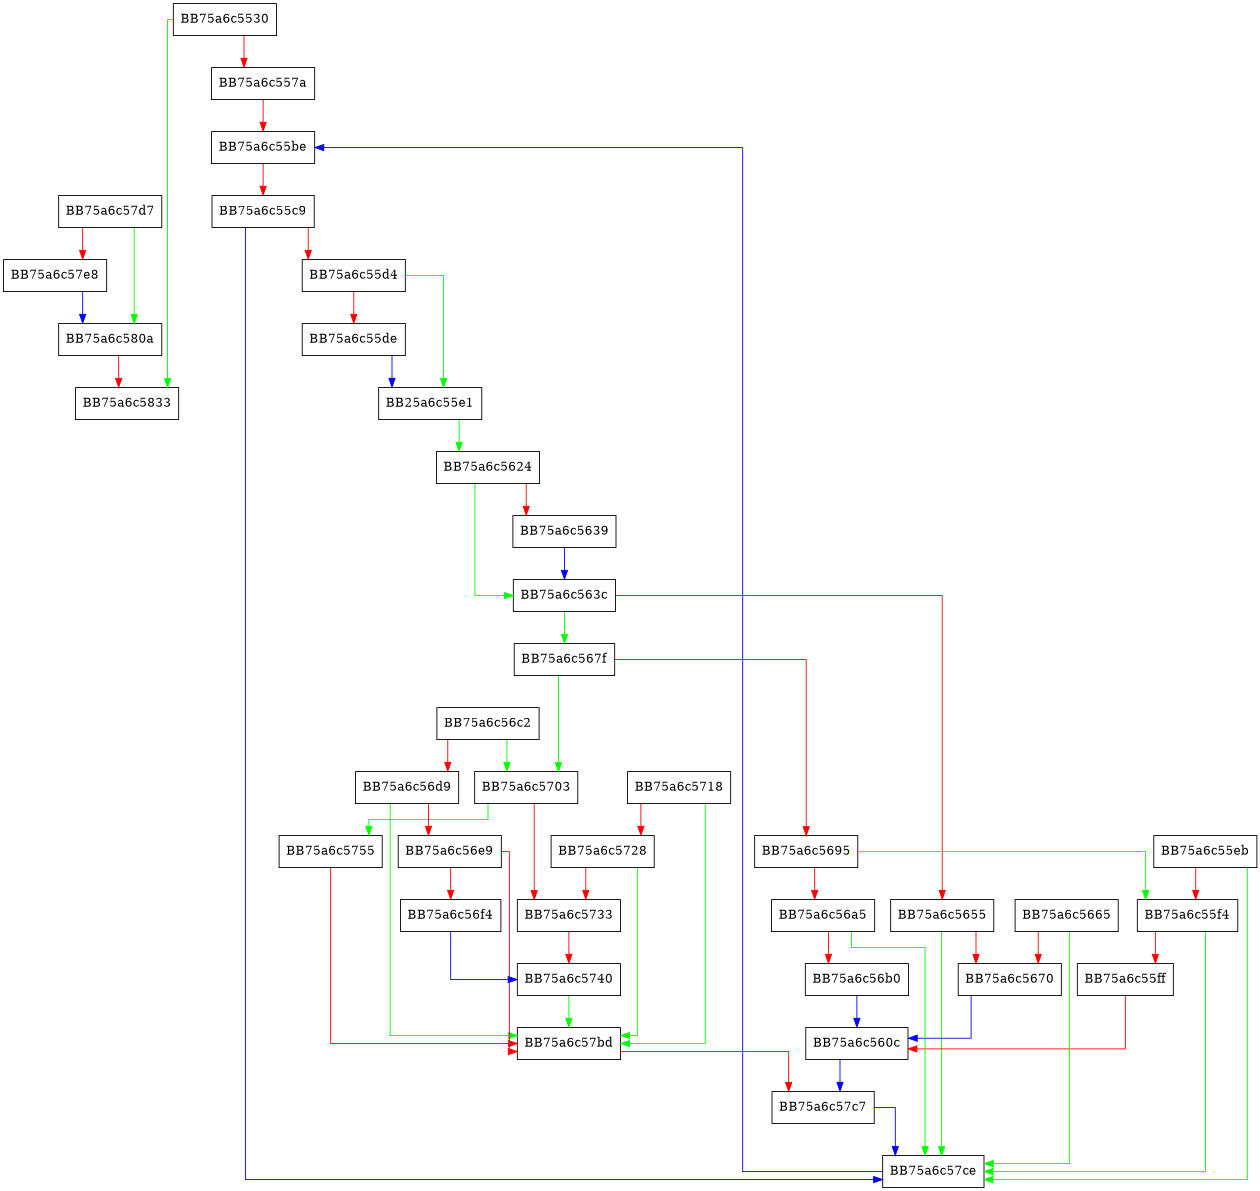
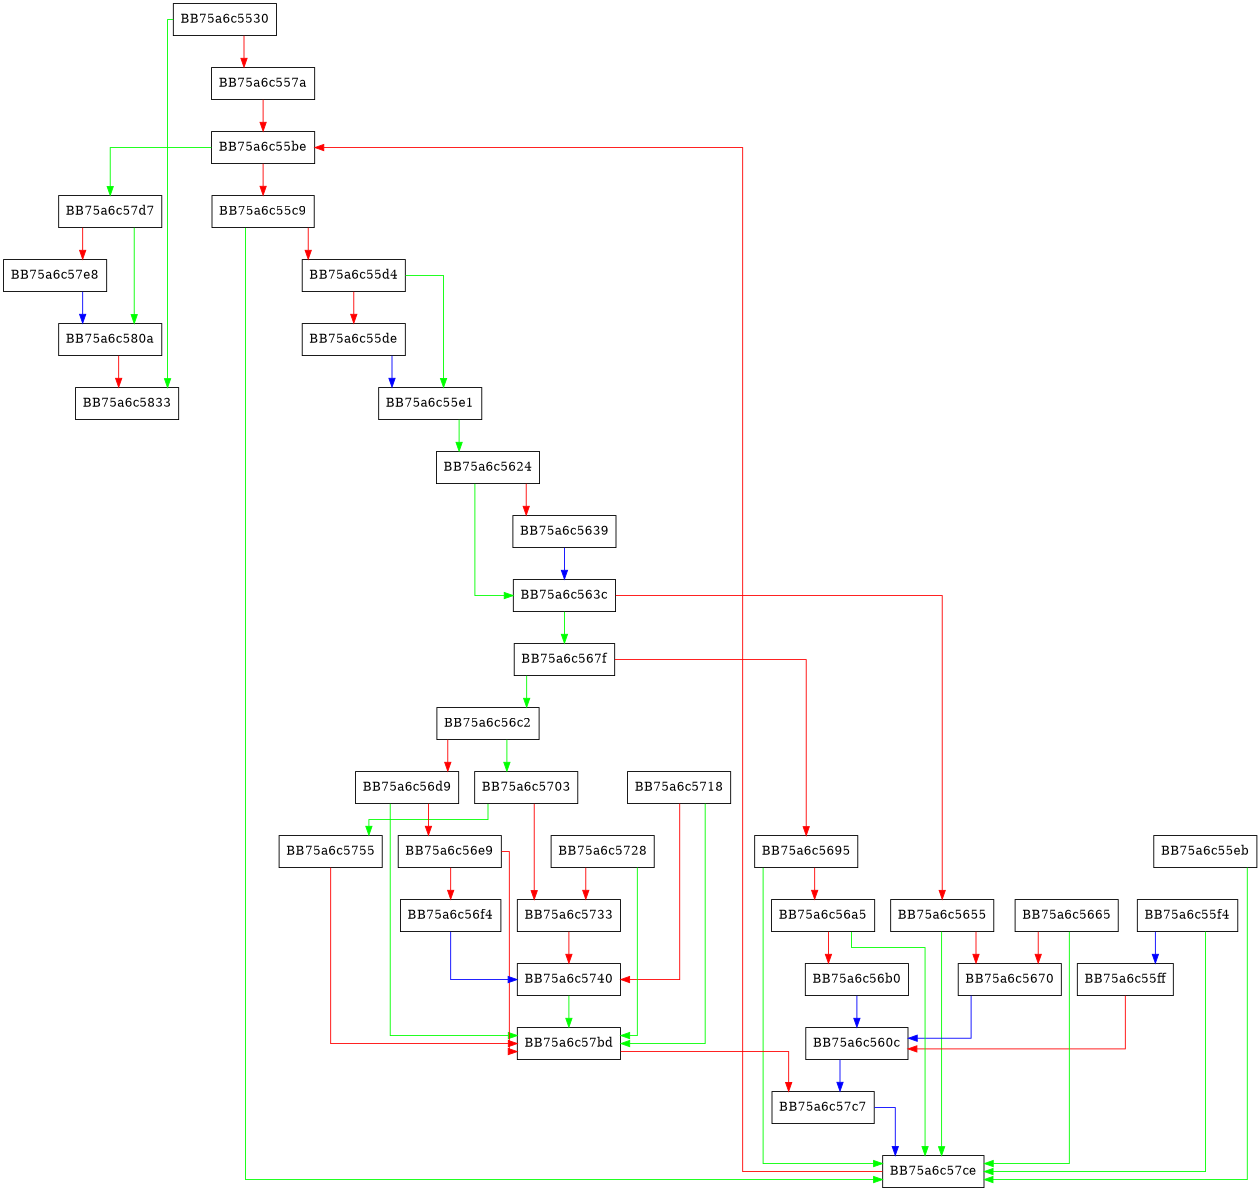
edge "BB75a6c55be" -> "BB75a6c57d7": added
node "BB25a6c55e1": label "BB25a6c55e1" -> "BB75a6c55e1"
edge "BB75a6c57ce" -> "BB75a6c55be": color blue -> red
edge "BB75a6c567f" -> "BB75a6c5703": now "BB75a6c567f" -> "BB75a6c56c2"
edge "BB75a6c5718" -> "BB75a6c5728": now "BB75a6c5718" -> "BB75a6c5740"
edge "BB75a6c5695" -> "BB75a6c55f4": now "BB75a6c5695" -> "BB75a6c57ce"
edge "BB75a6c55eb" -> "BB75a6c55f4": removed
edge "BB75a6c55f4" -> "BB75a6c55ff": color red -> blue
edge "BB75a6c55c9" -> "BB75a6c57ce": color blue -> green
